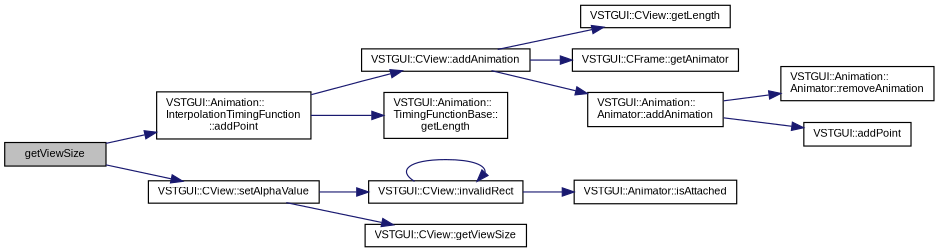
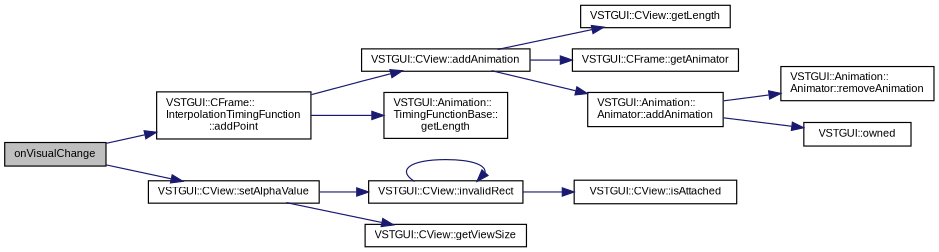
node "VSTGUI::Animation:: InterpolationTimingFunction ::addPoint": label "VSTGUI::Animation:: InterpolationTimingFunction ::addPoint" -> "VSTGUI::CFrame:: InterpolationTimingFunction ::addPoint"
node "VSTGUI::addPoint": label "VSTGUI::addPoint" -> "VSTGUI::owned"
node "getViewSize": label "getViewSize" -> "onVisualChange"
node "VSTGUI::Animator::isAttached": label "VSTGUI::Animator::isAttached" -> "VSTGUI::CView::isAttached"
